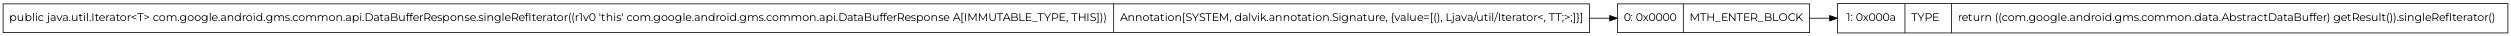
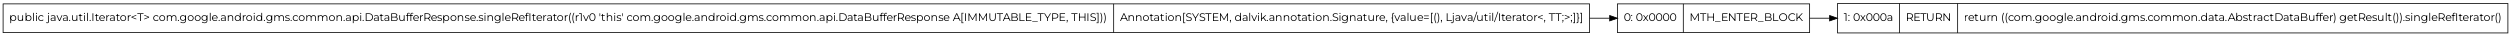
node "1: 0x000a": text "TYPE" -> "RETURN"
